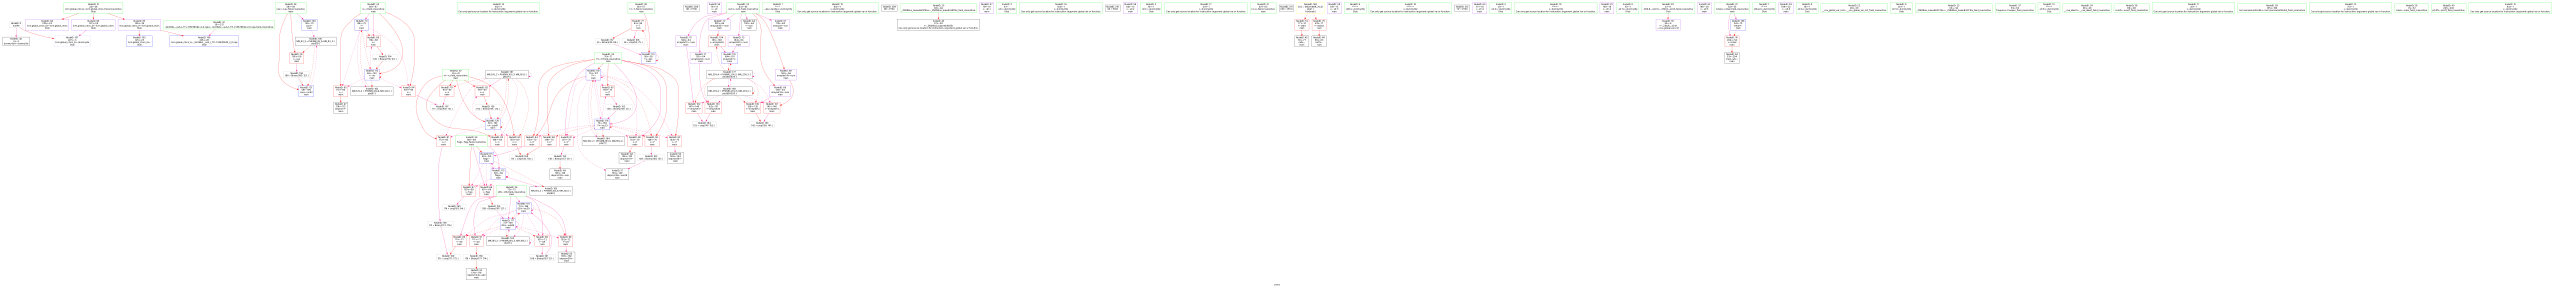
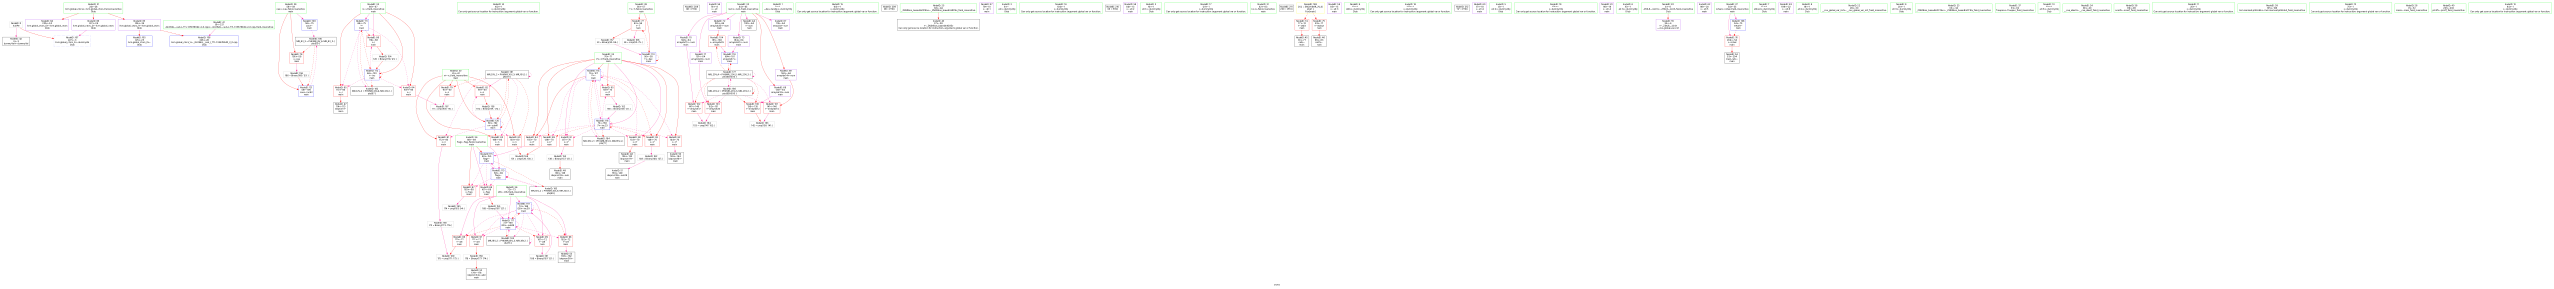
edge "NodeID: 28" -> "NodeID: 77": added
edge "NodeID: 114" -> "NodeID: 51": now "NodeID: 114" -> "NodeID: 89"
